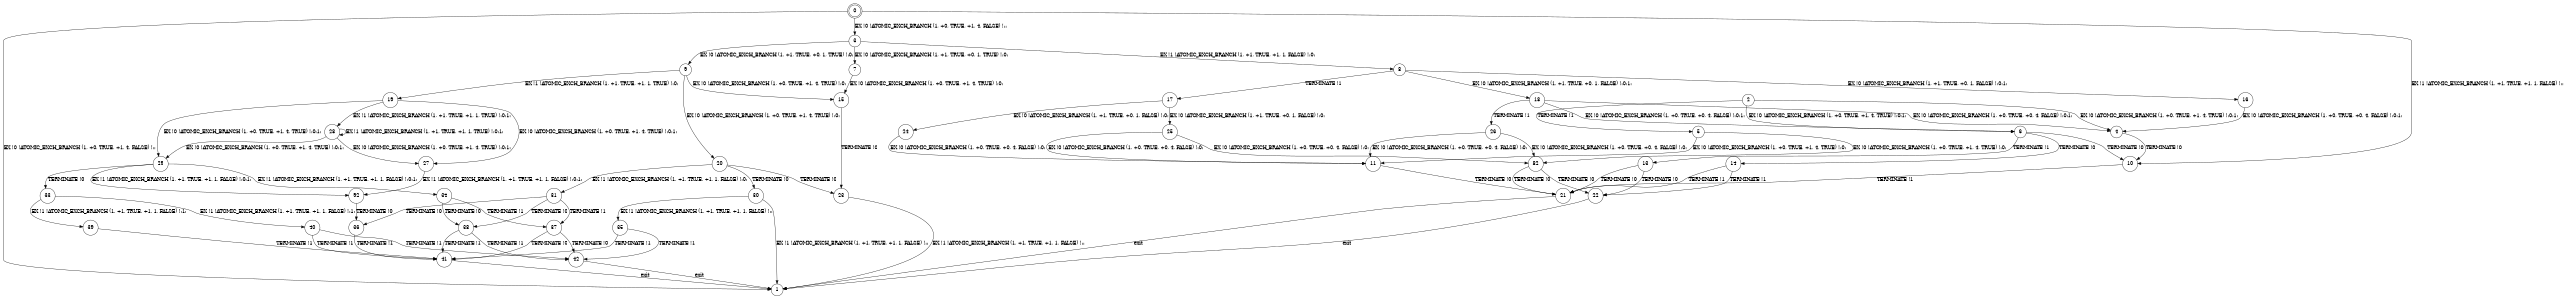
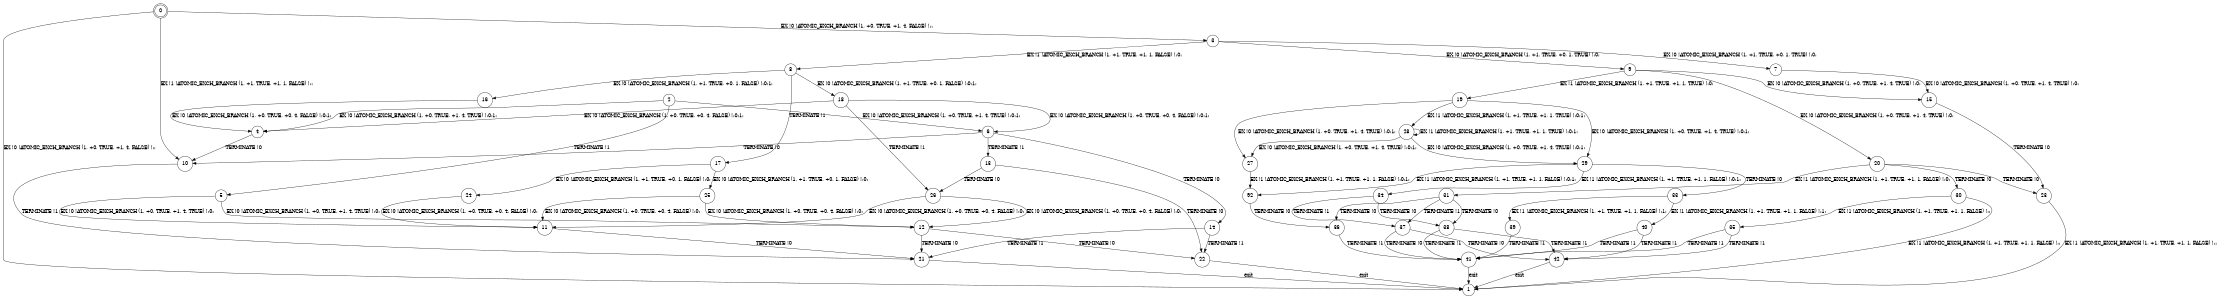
node "82": label "82" -> "12"
edge "13" -> "21": now "13" -> "26"
